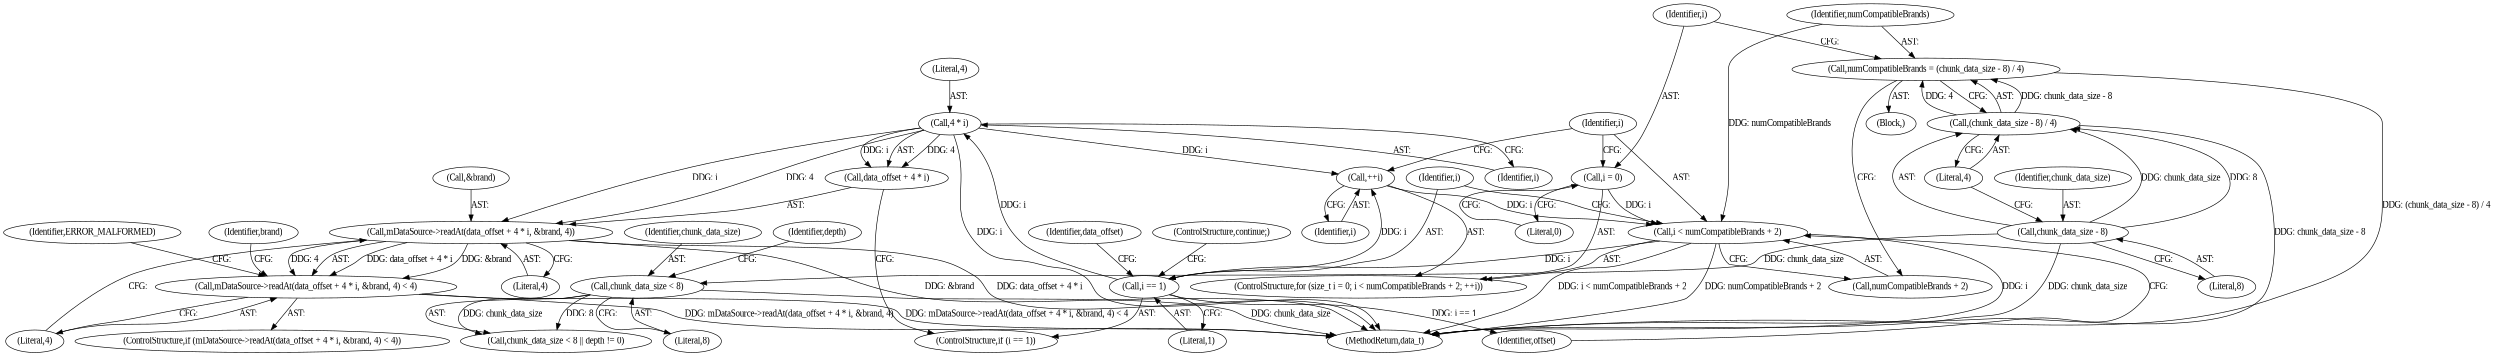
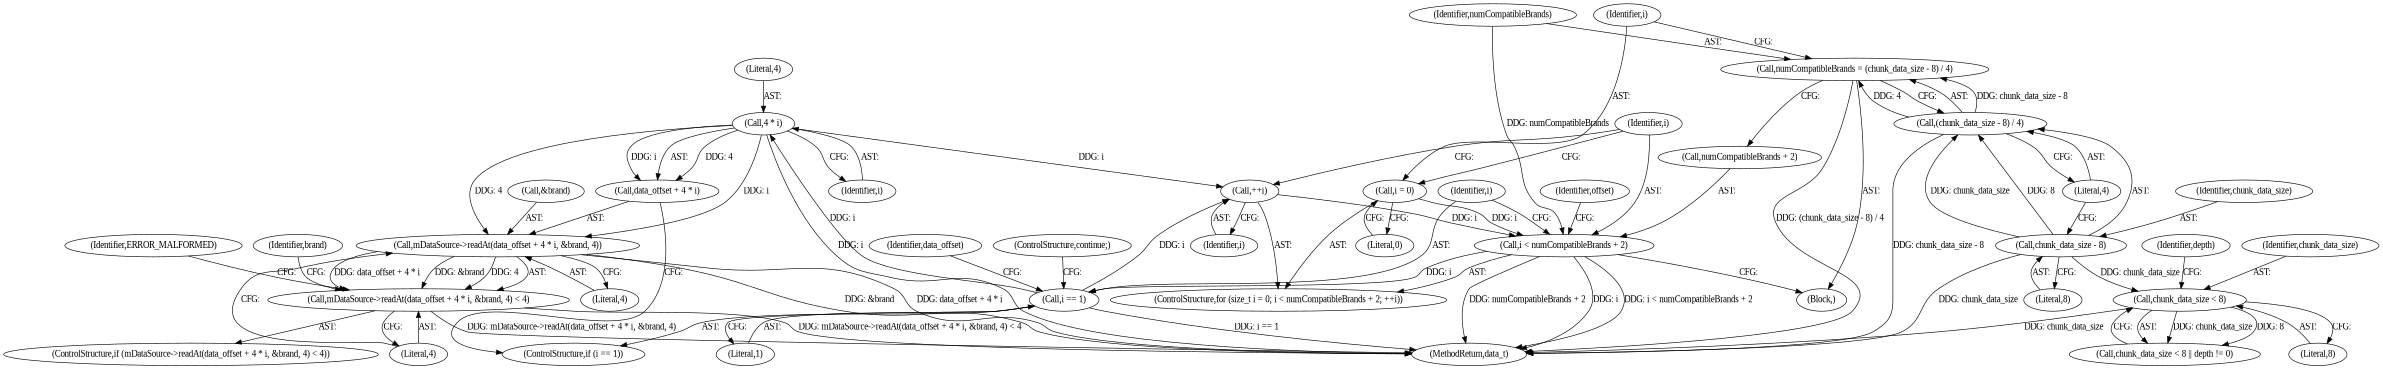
edge "(Call,i < numCompatibleBrands + 2)" -> "(Call,numCompatibleBrands + 2)": now "(Call,i < numCompatibleBrands + 2)" -> "(Block,)"
edge "(Call,i == 1)" -> "(Identifier,offset)": now "(Call,i == 1)" -> "(MethodReturn,data_t)"
edge "(Call,chunk_data_size < 8 || depth != 0)" -> "(Call,chunk_data_size < 8)": added, label "CFG:"
